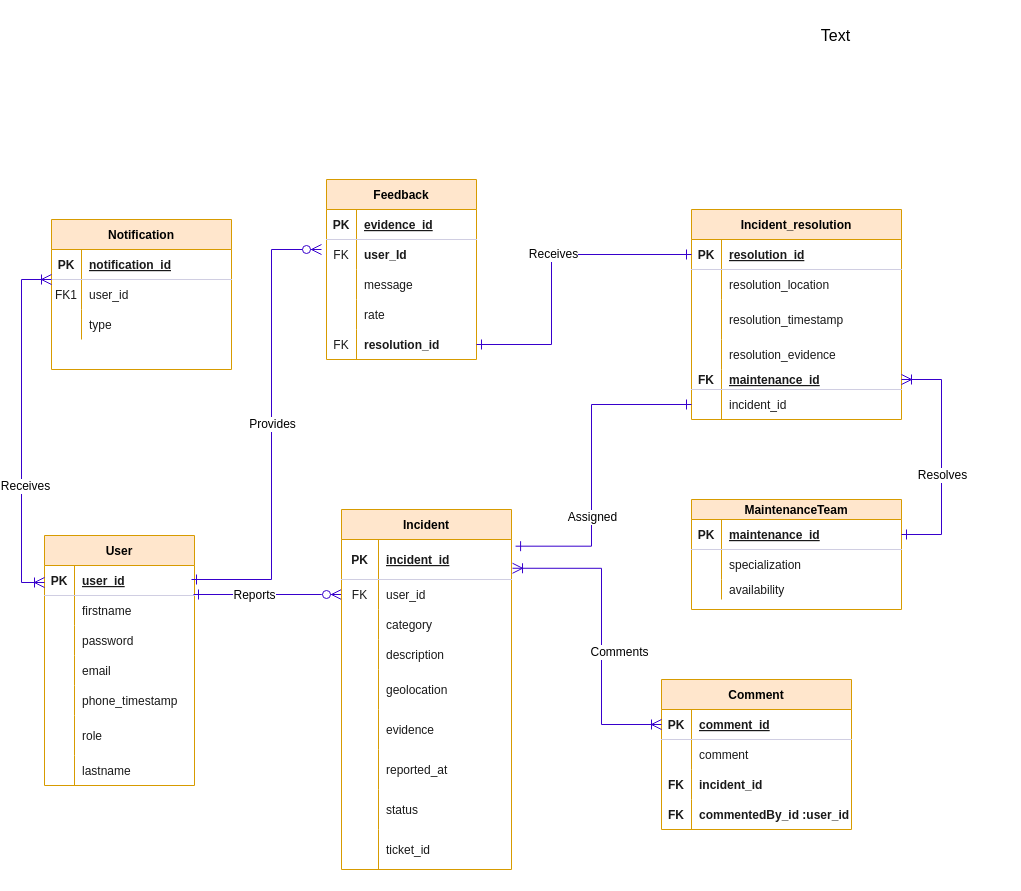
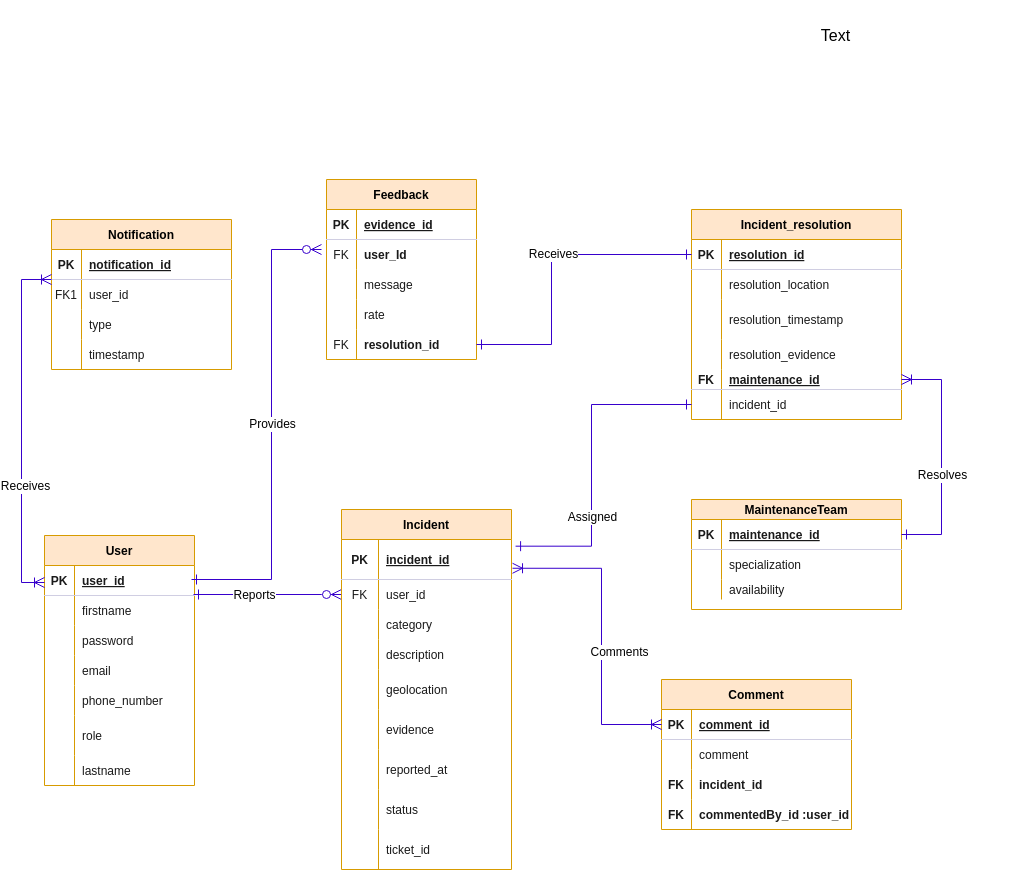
node "timestamp": added
node "phone_timestamp": label "phone_timestamp" -> "phone_number"
